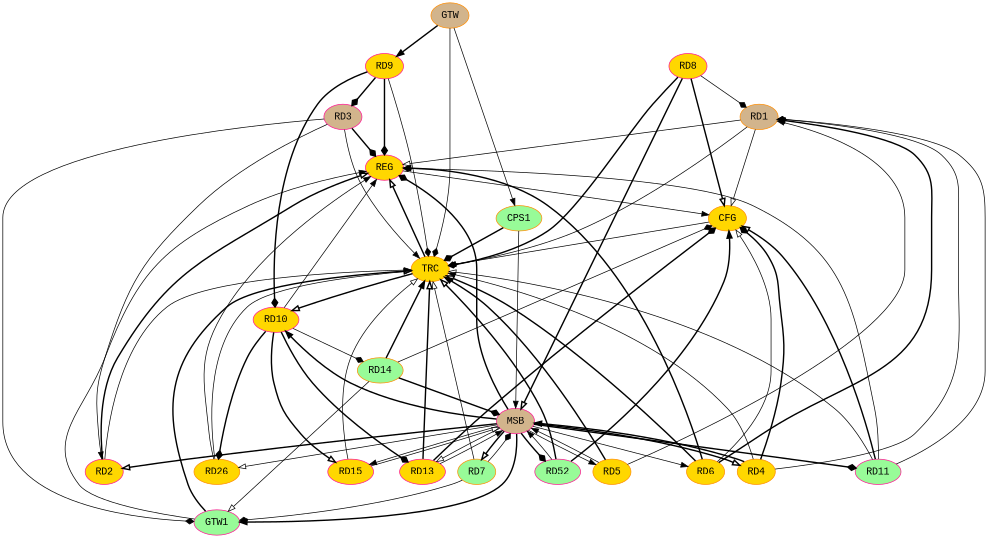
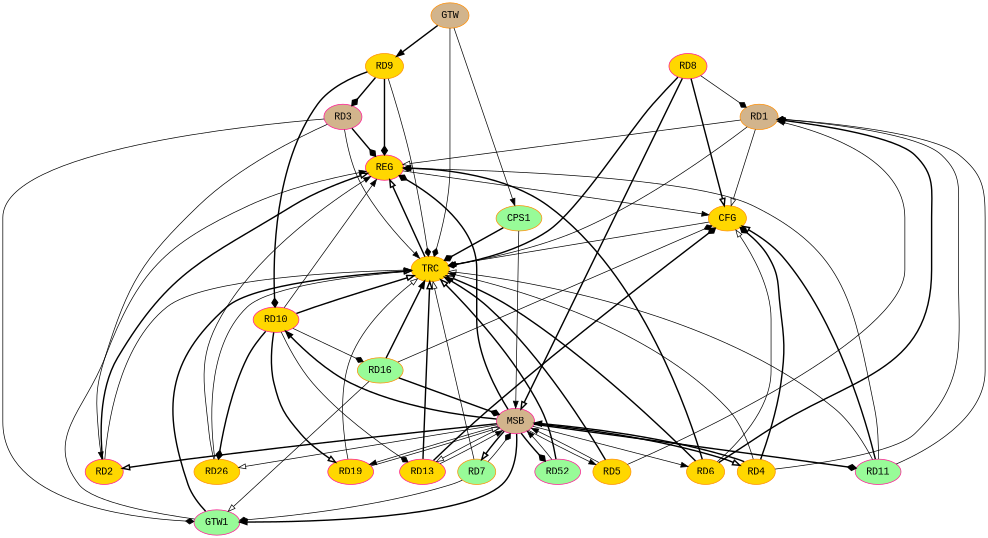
node "RD9": color deeppink -> darkorange
edge "TRC" -> "RD10": reversed
edge "RD52" -> "CFG": removed
node "RD14": label "RD14" -> "RD16"
edge "RD10" -> "RD13": style bold -> solid
node "RD15": label "RD15" -> "RD19"
